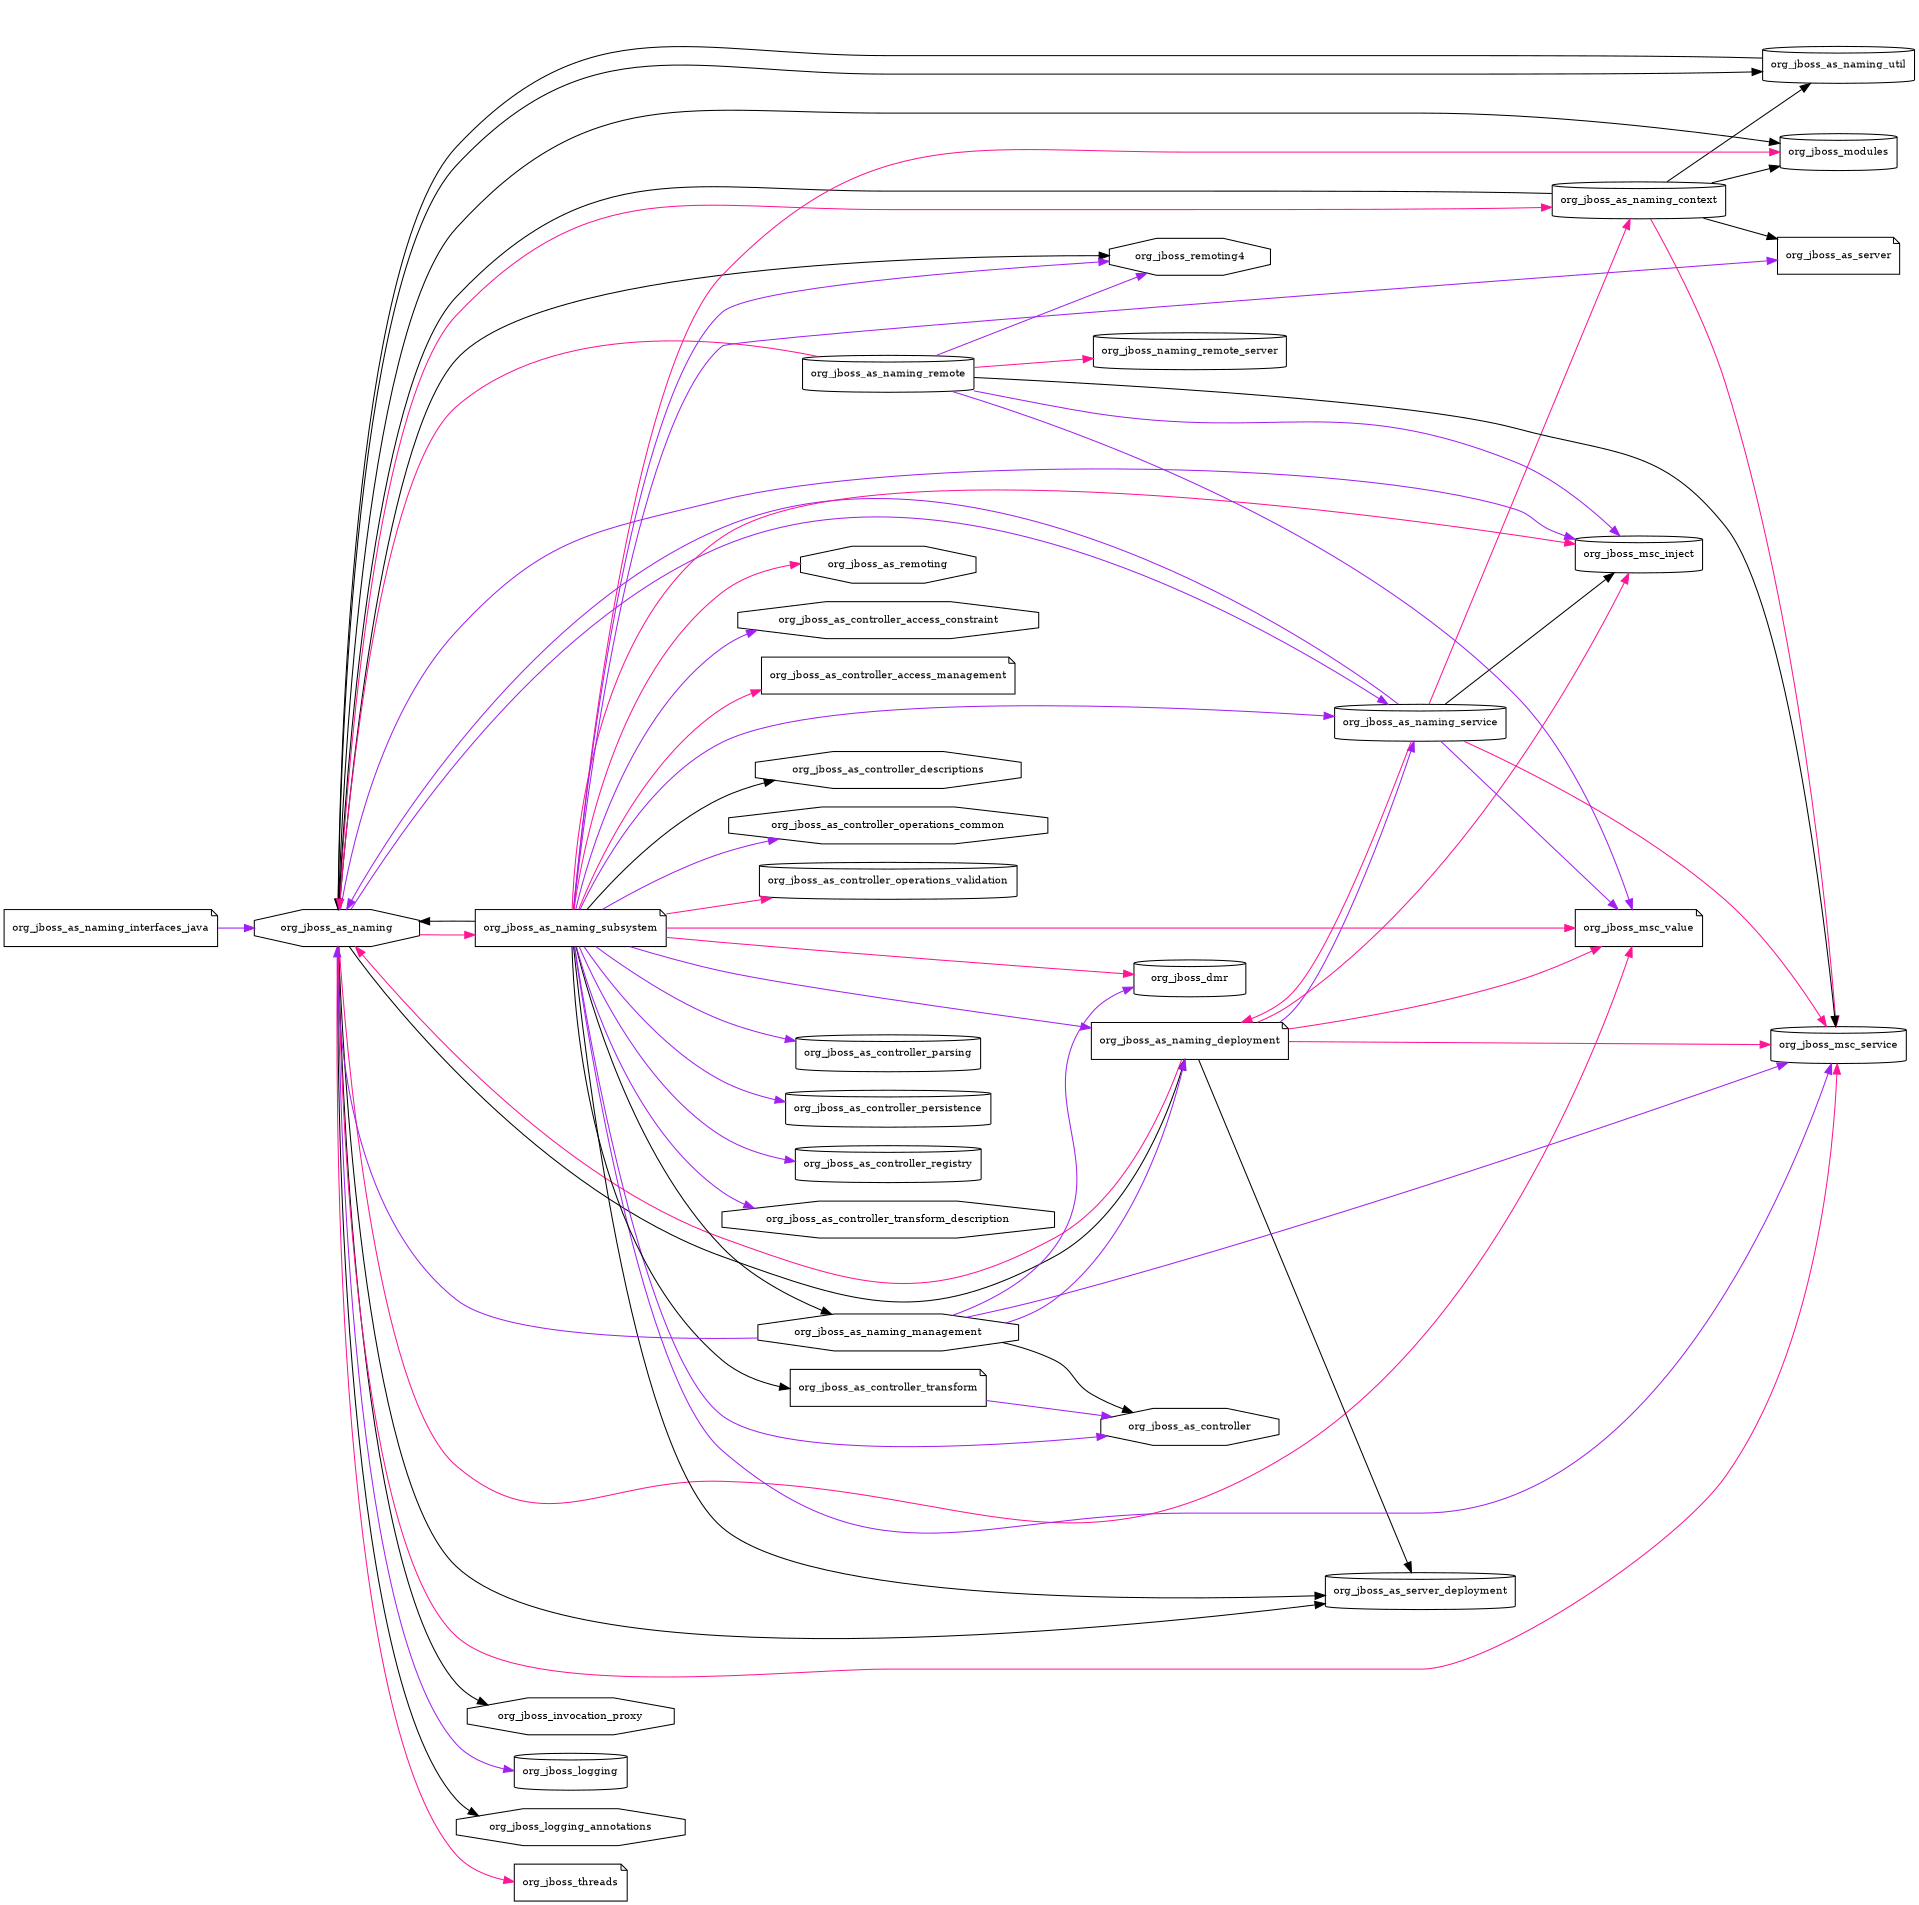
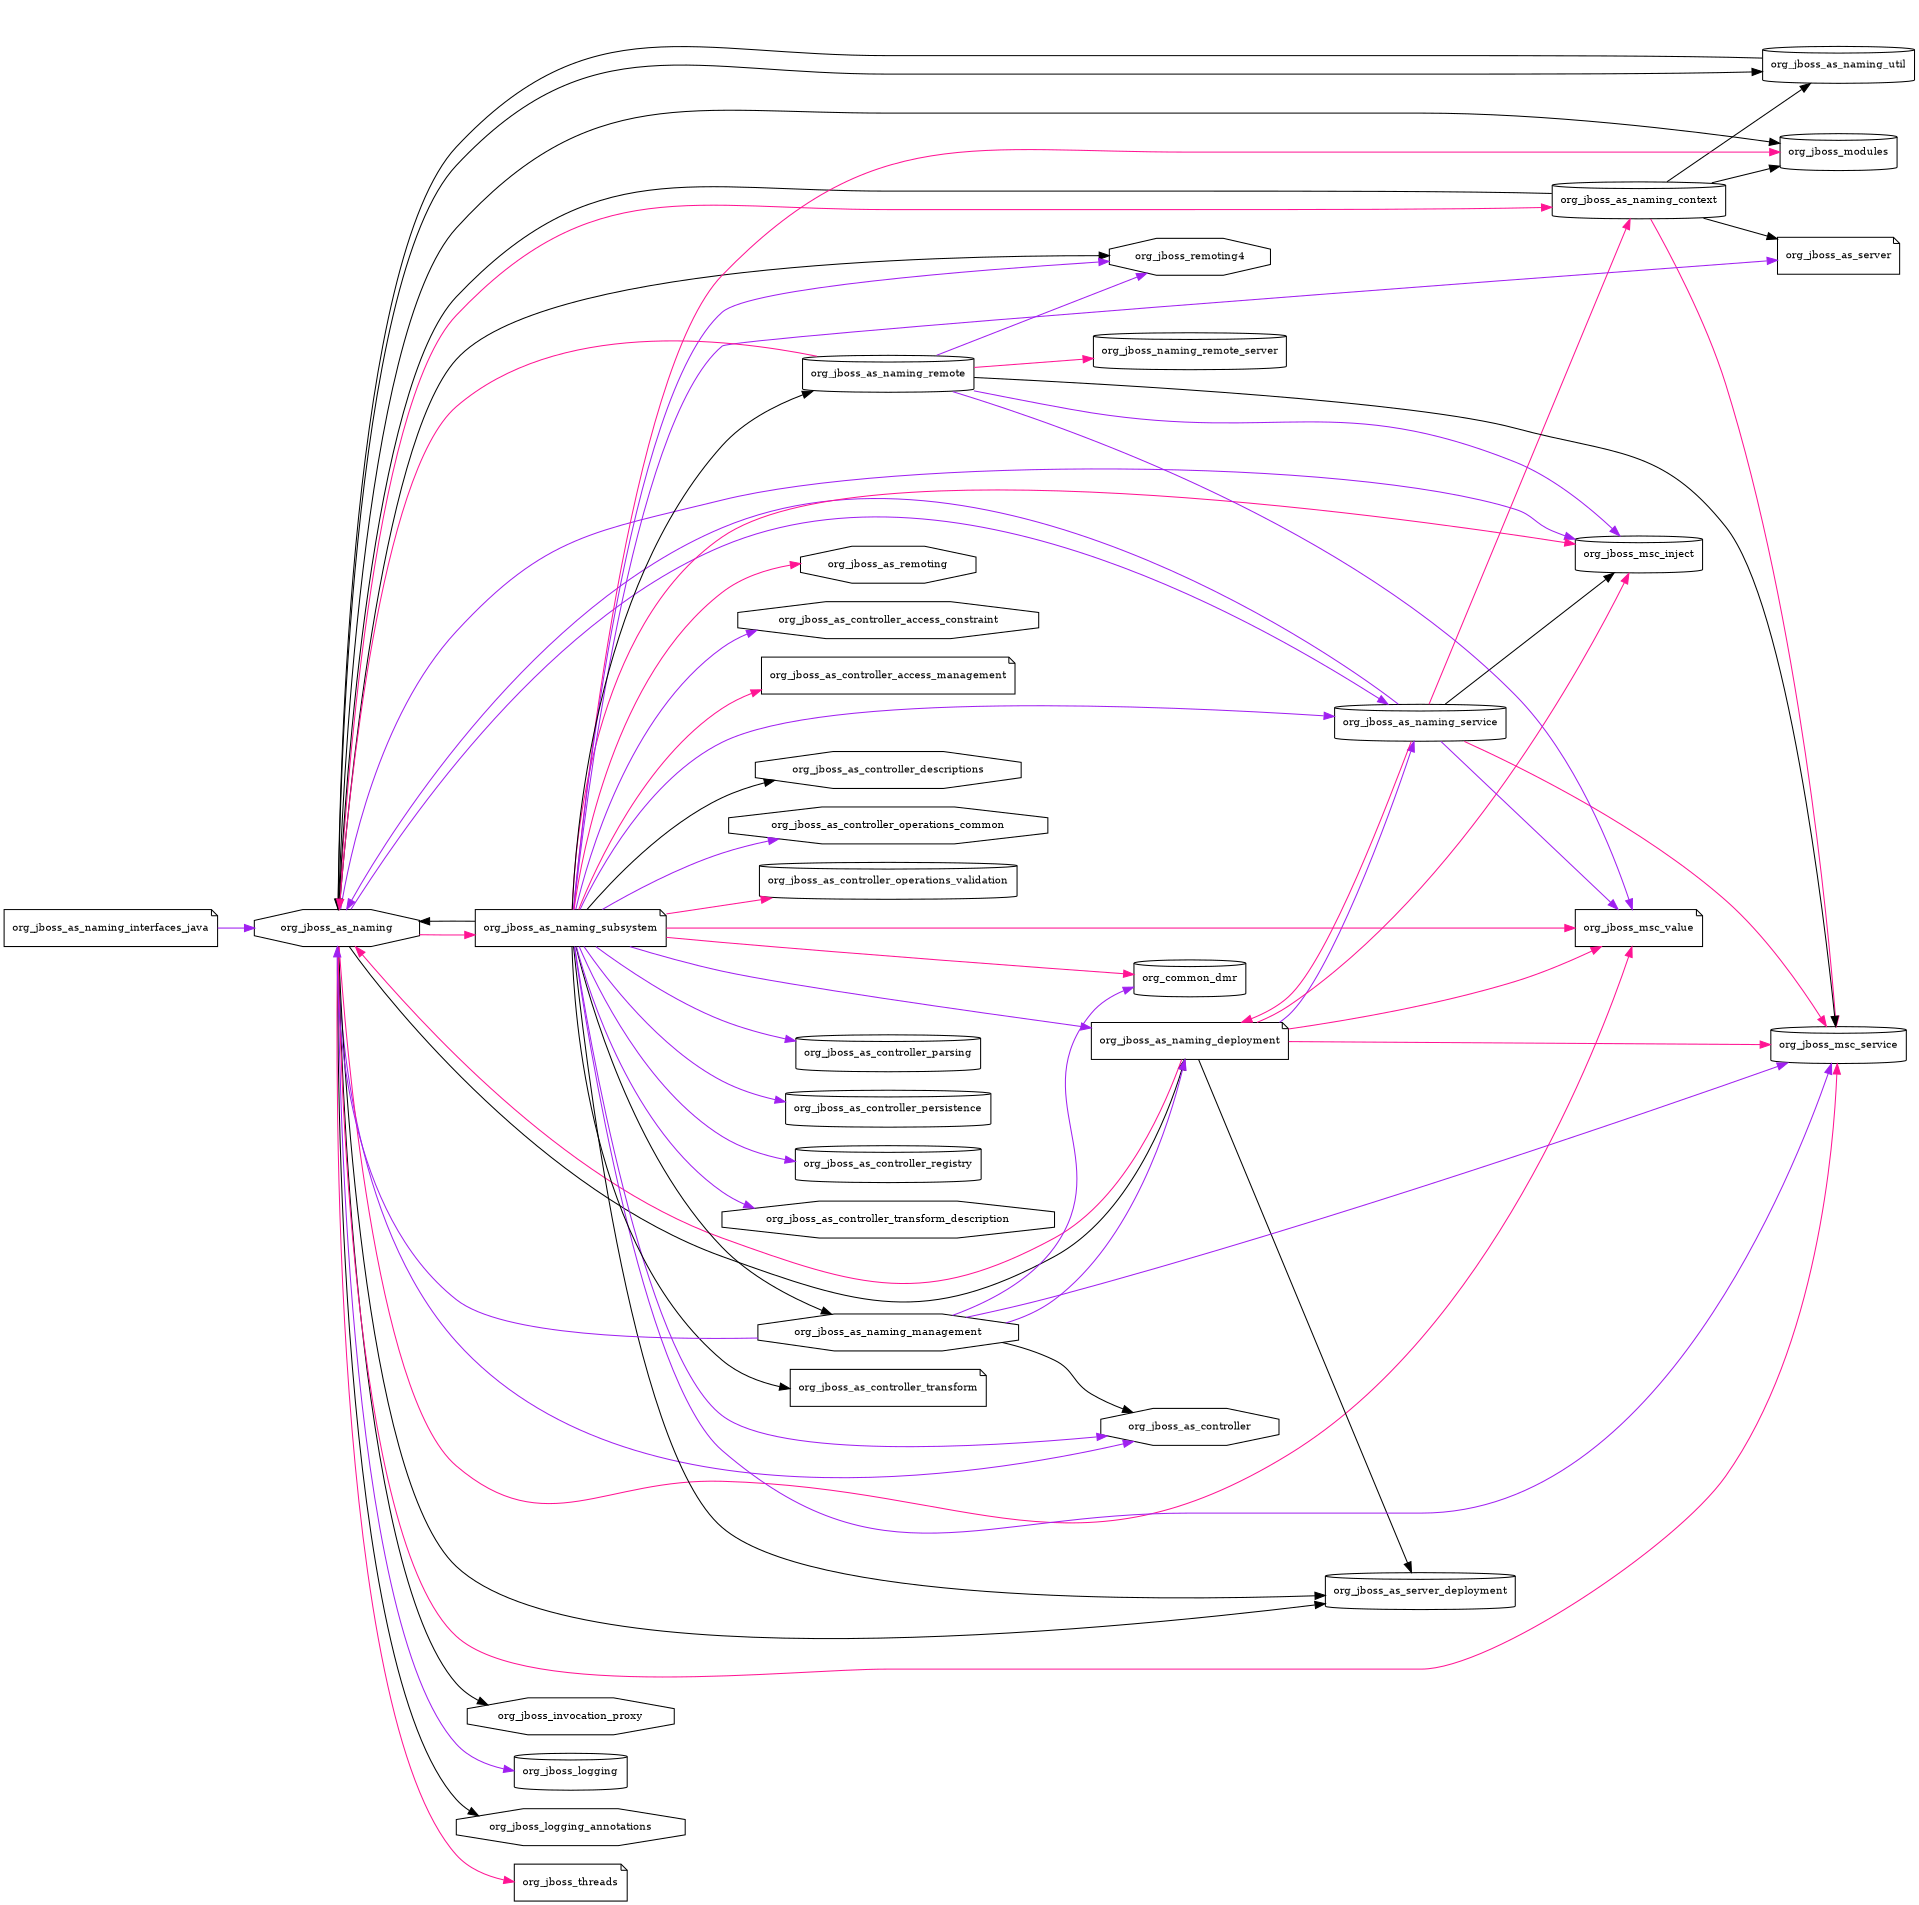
edge "org_jboss_as_naming_subsystem" -> "org_jboss_as_naming_remote": added
node "org_jboss_dmr": label "org_jboss_dmr" -> "org_common_dmr"
edge "org_jboss_as_controller_transform" -> "org_jboss_as_controller": now "org_jboss_as_naming" -> "org_jboss_as_controller"
